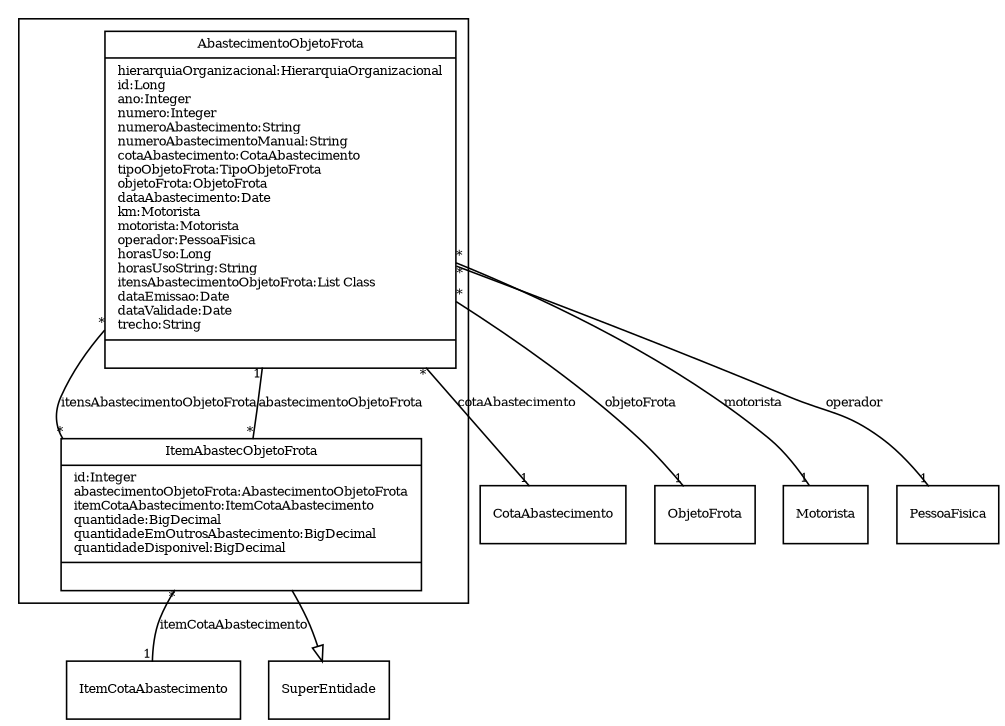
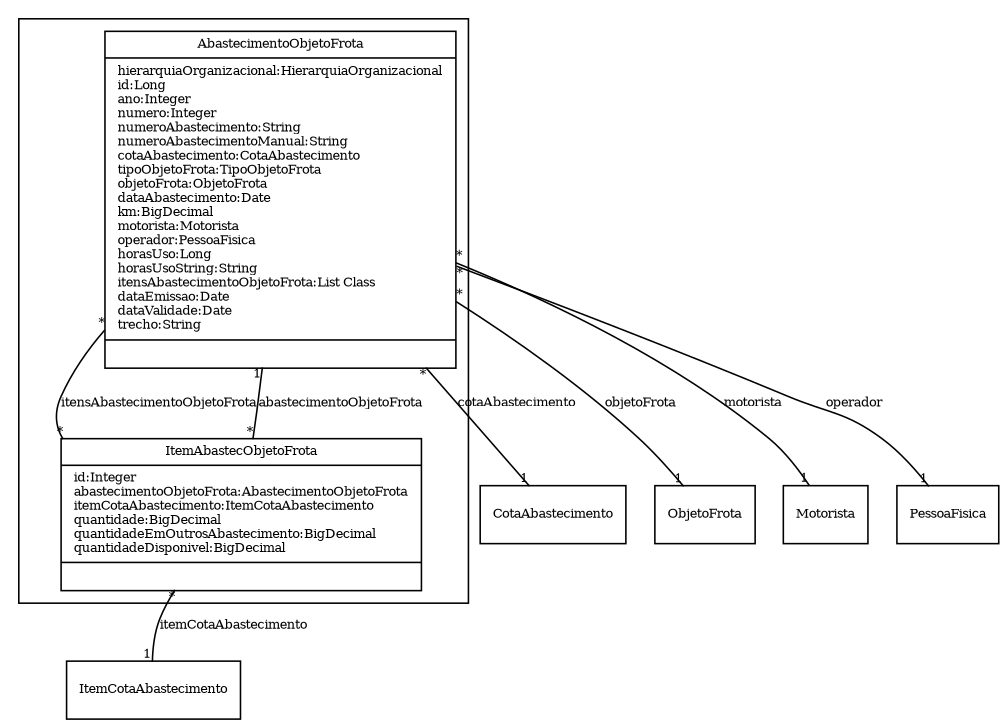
node "AbastecimentoObjetoFrota": text "km:Motorista" -> "km:BigDecimal"
node "SuperEntidade": removed
